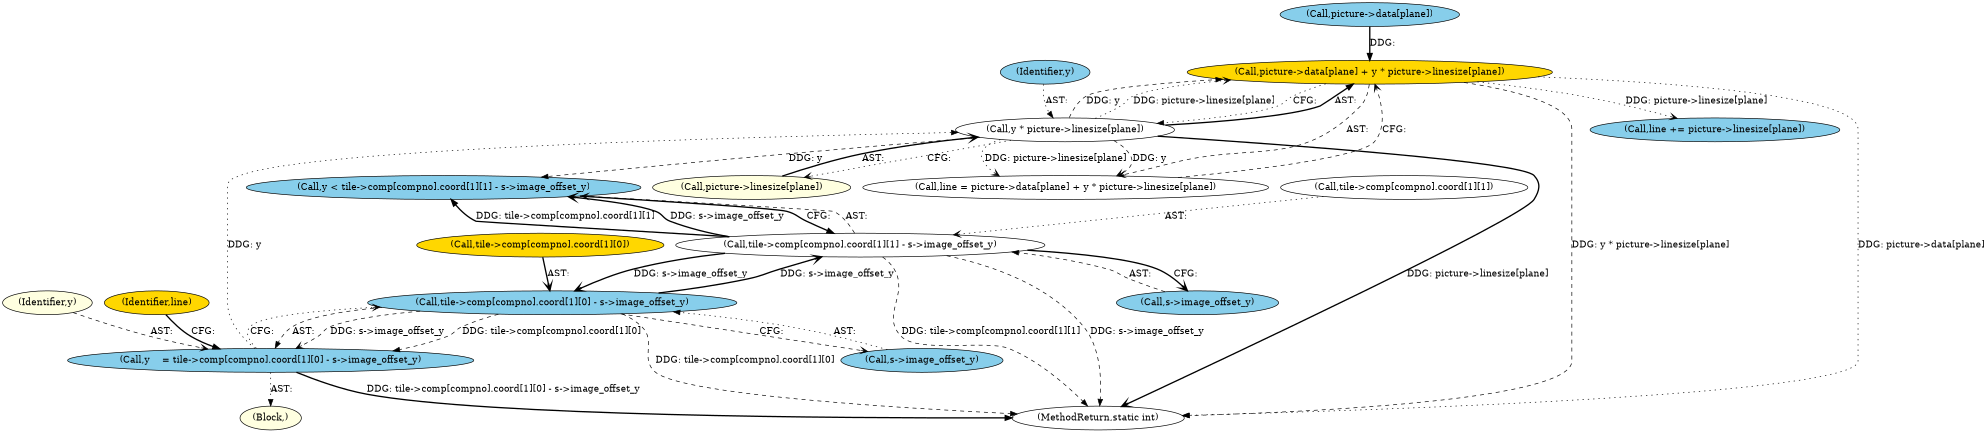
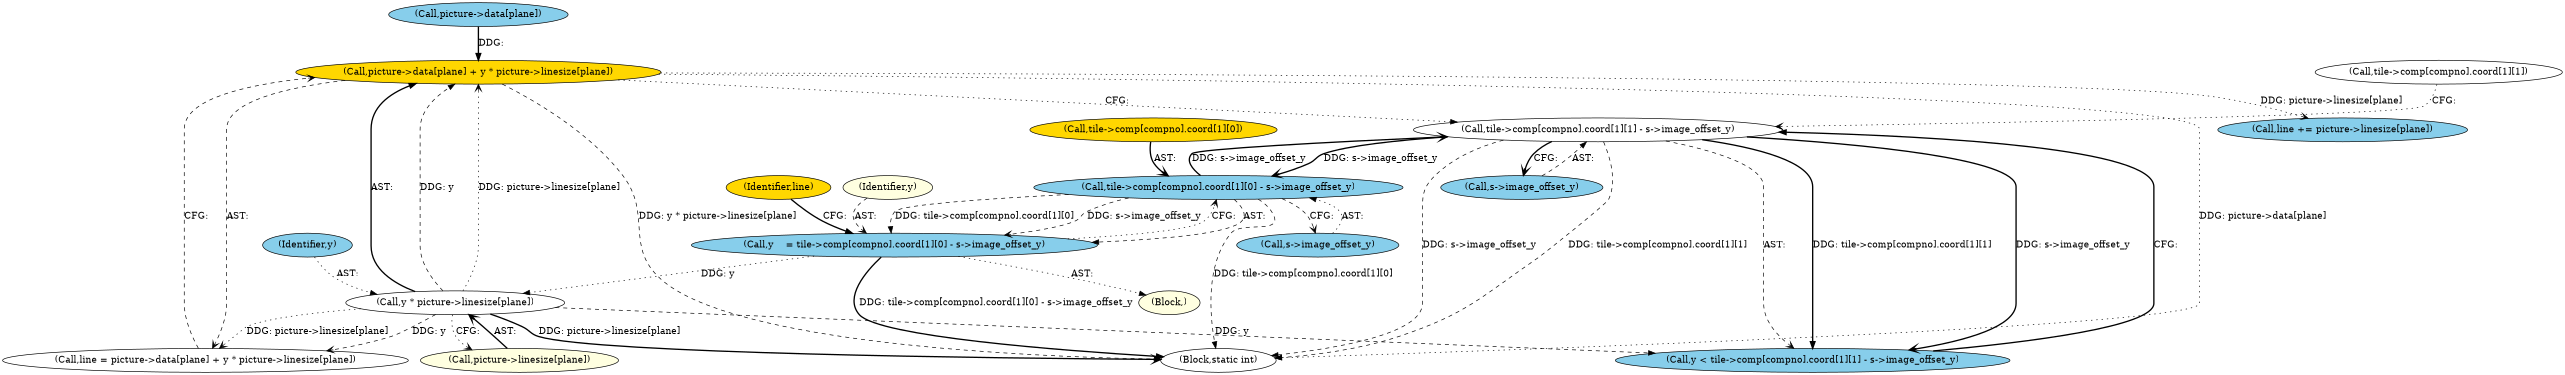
edge "(Call,picture->data[plane] + y * picture->linesize[plane])" -> "(Call,y * picture->linesize[plane])": now "(Call,picture->data[plane] + y * picture->linesize[plane])" -> "(Call,tile->comp[compno].coord[1][1] - s->image_offset_y)"
edge "(Call,tile->comp[compno].coord[1][1])" -> "(Call,tile->comp[compno].coord[1][1] - s->image_offset_y)": label "AST: " -> "CFG: "
node "(MethodReturn,static int)": label "(MethodReturn,static int)" -> "(Block,static int)"
